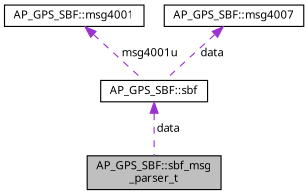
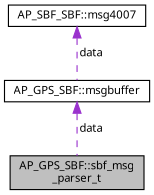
node "AP_GPS_SBF::msg4001": removed
node "AP_GPS_SBF::msg4007": label "AP_GPS_SBF::msg4007" -> "AP_SBF_SBF::msg4007"
node "AP_GPS_SBF::sbf": label "AP_GPS_SBF::sbf" -> "AP_GPS_SBF::msgbuffer"
